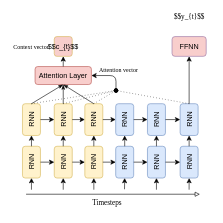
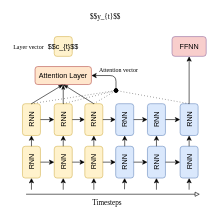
node "$$y_{t}$$": moved (189, 18) -> (105, 18)
node "$$c_{t}$$": fillcolor #f8cecc -> #fff2cc
node "Context vector": label "Context vector" -> "Layer vector"
edge "Attention Layer" -> "$$c_{t}$$": removed
node "Attention Layer": fillcolor #f8cecc -> #ffe6cc
